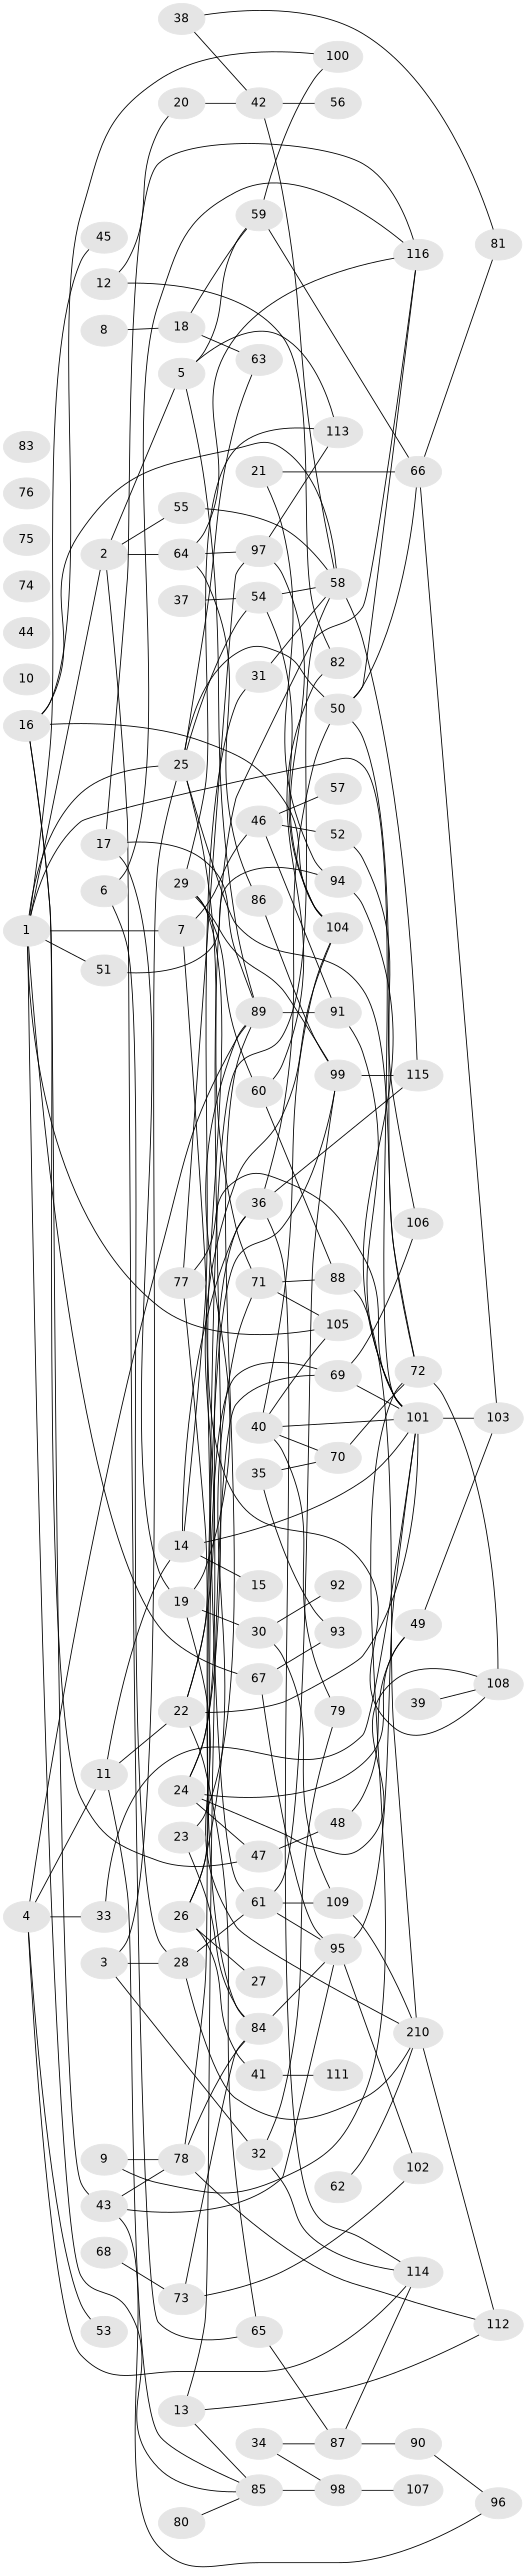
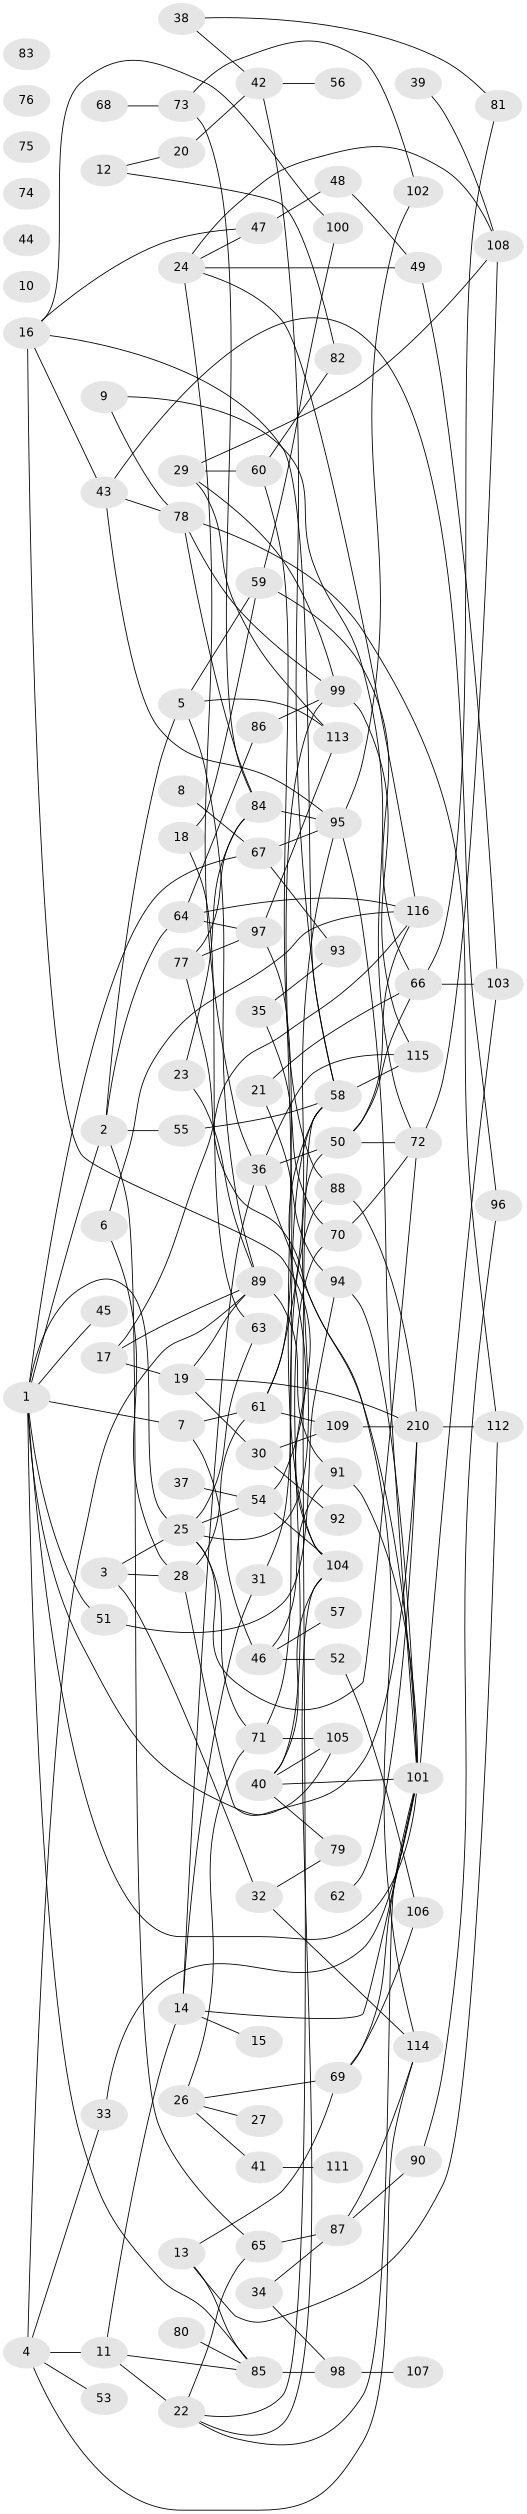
edge "18" -- "8": now "67" -- "8"
